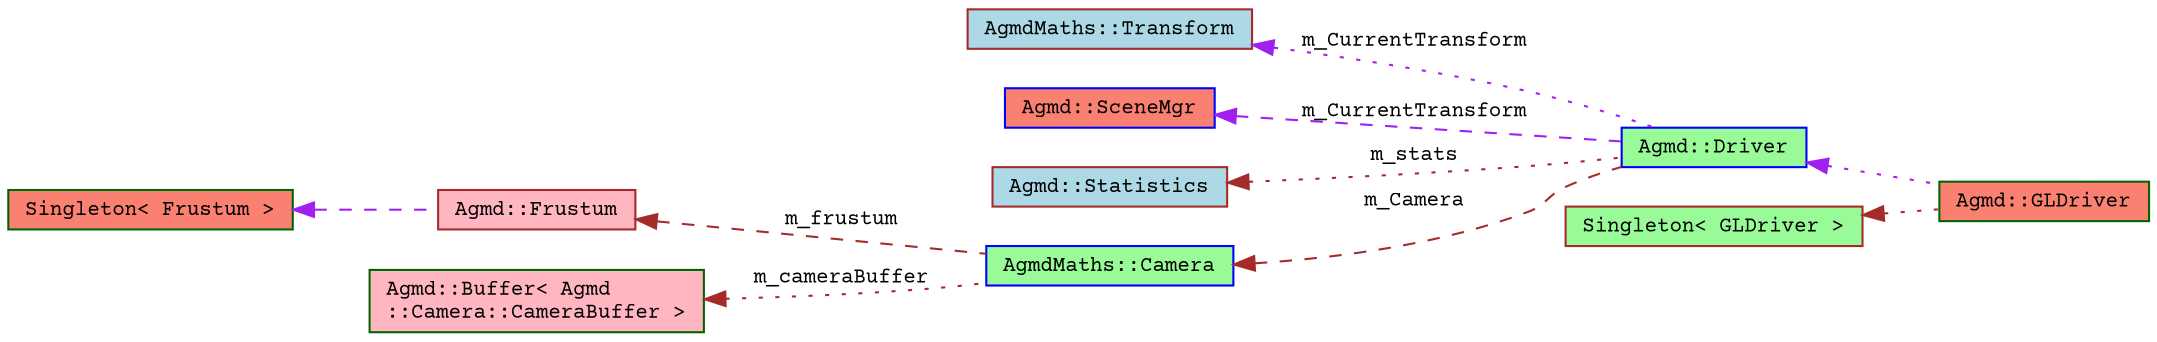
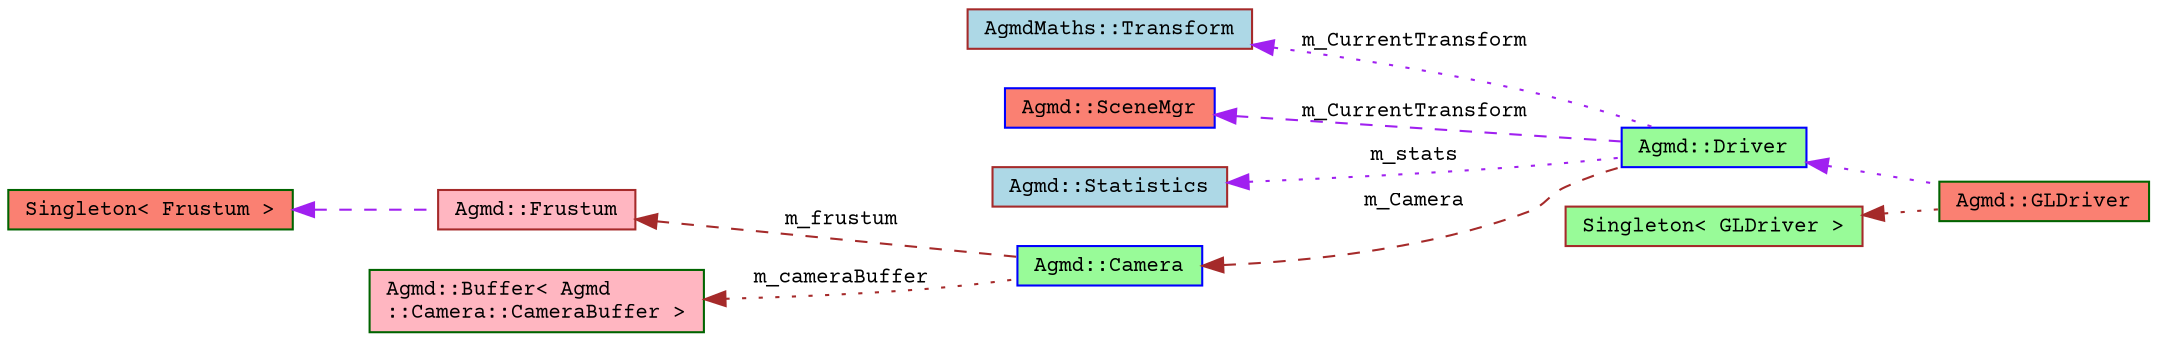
edge "Agmd::Driver" -> "Agmd::Statistics": color brown -> purple
node "AgmdMaths::Camera": label "AgmdMaths::Camera" -> "Agmd::Camera"
